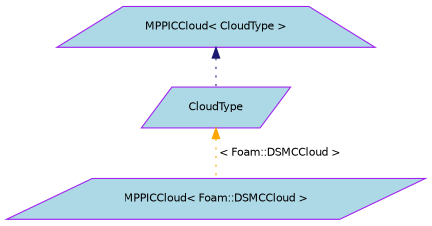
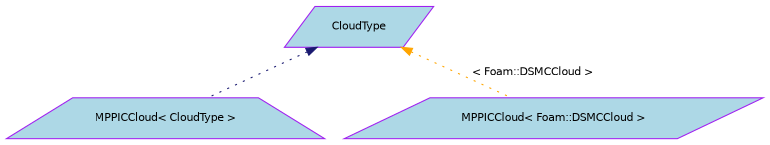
edge "CloudType" -> "MPPICCloud< CloudType >": reversed
